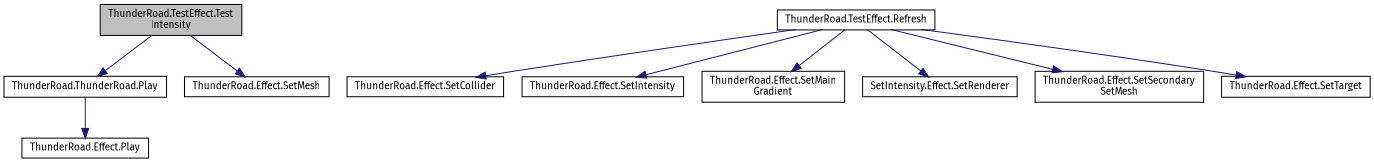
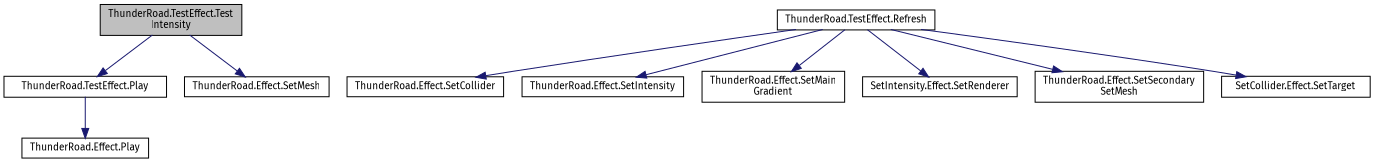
node "ThunderRoad.ThunderRoad.Play": label "ThunderRoad.ThunderRoad.Play" -> "ThunderRoad.TestEffect.Play"
node "ThunderRoad.Effect.SetTarget": label "ThunderRoad.Effect.SetTarget" -> "SetCollider.Effect.SetTarget"
